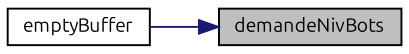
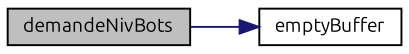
edge "emptyBuffer" -> "demandeNivBots": reversed
